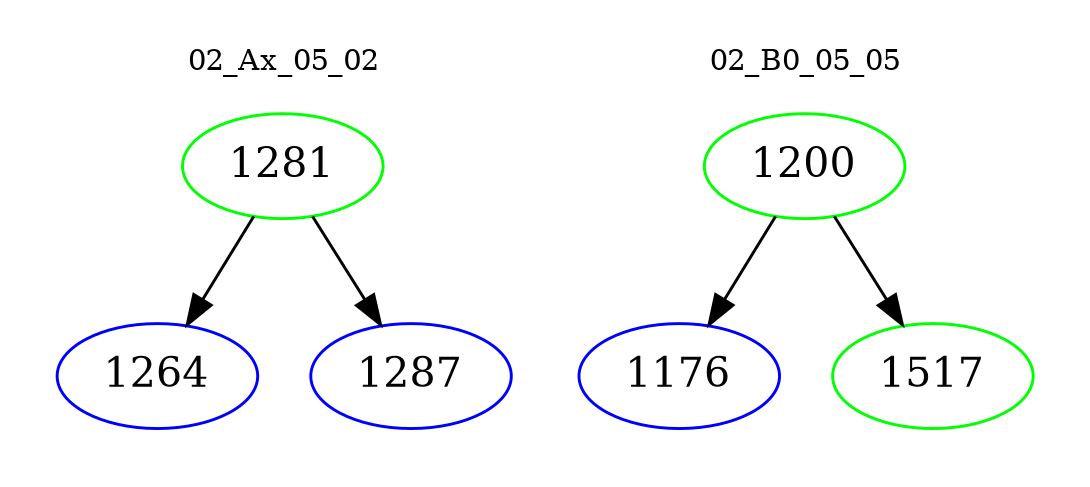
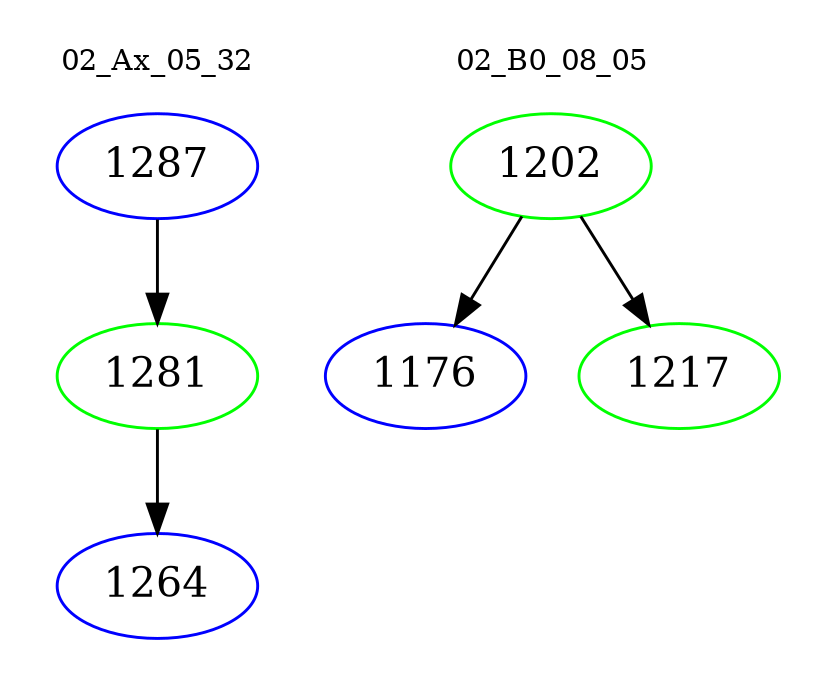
cluster "02_Ax_05_02": label "02_Ax_05_02" -> "02_Ax_05_32"
cluster "02_B0_05_05": label "02_B0_05_05" -> "02_B0_08_05"
node "1200": label "1200" -> "1202"
edge "1281" -> "1287": reversed
node "1517": label "1517" -> "1217"
